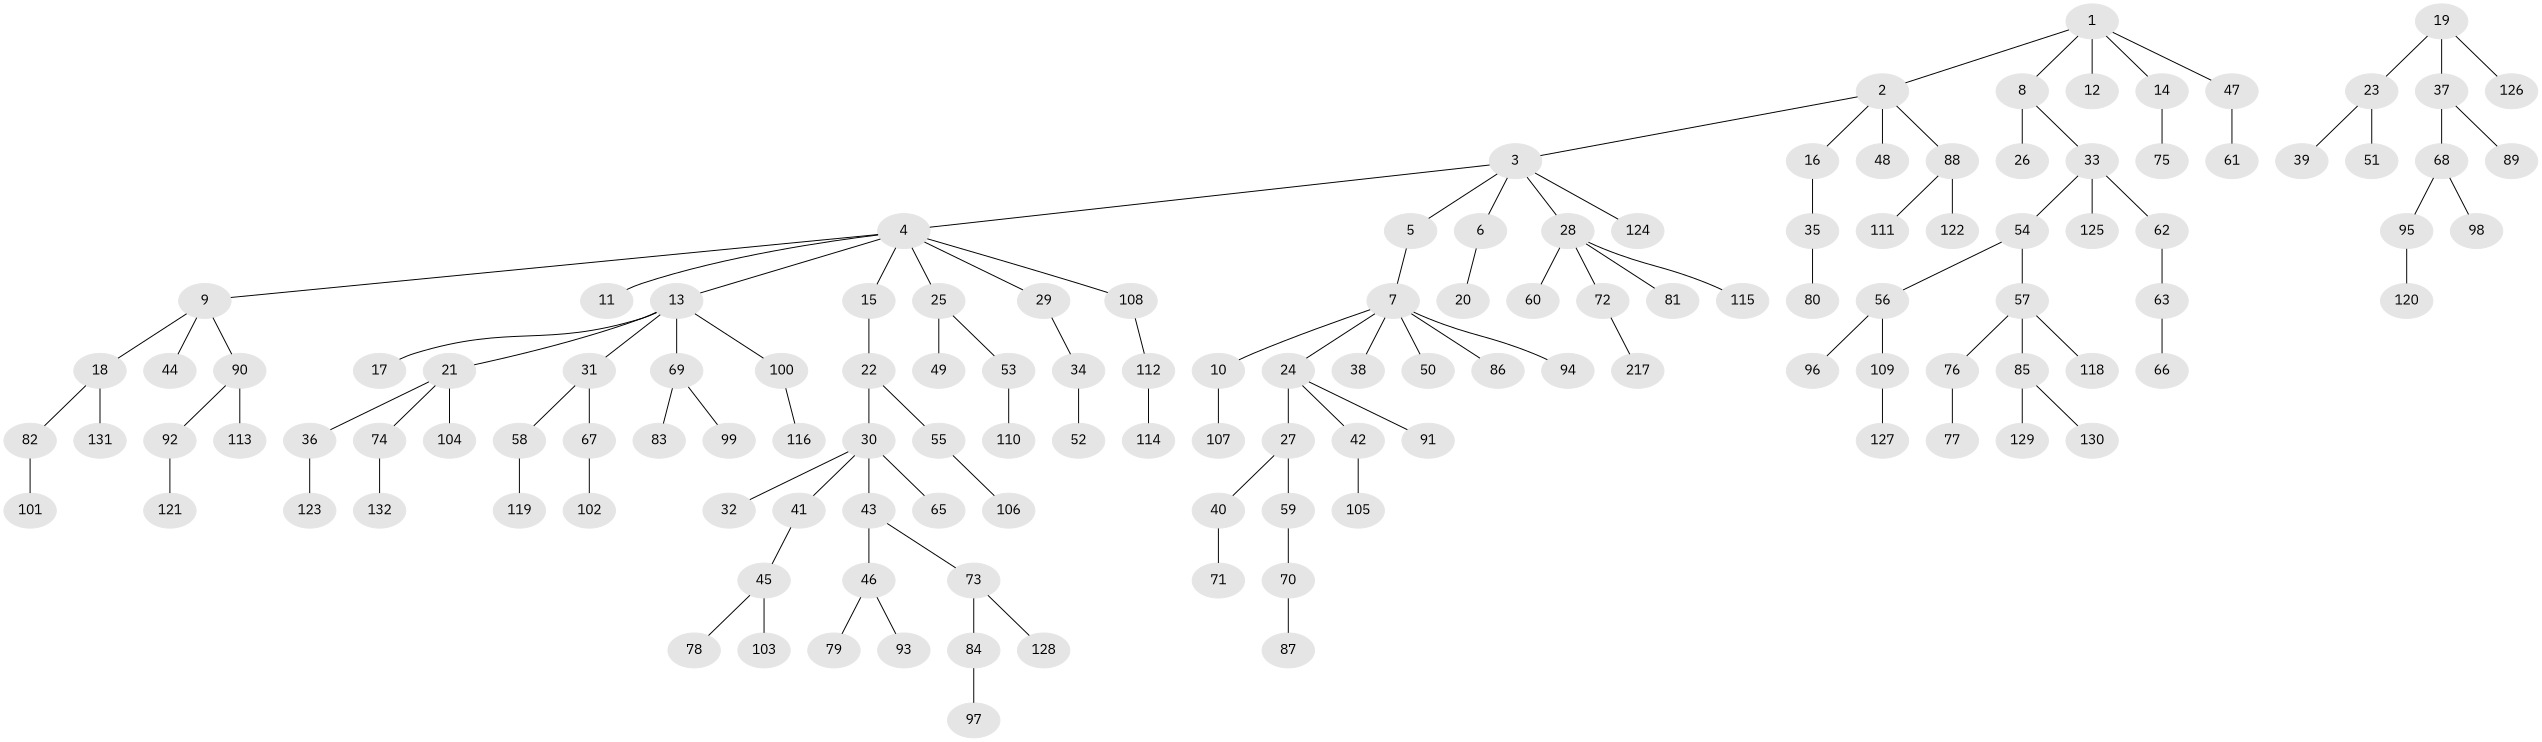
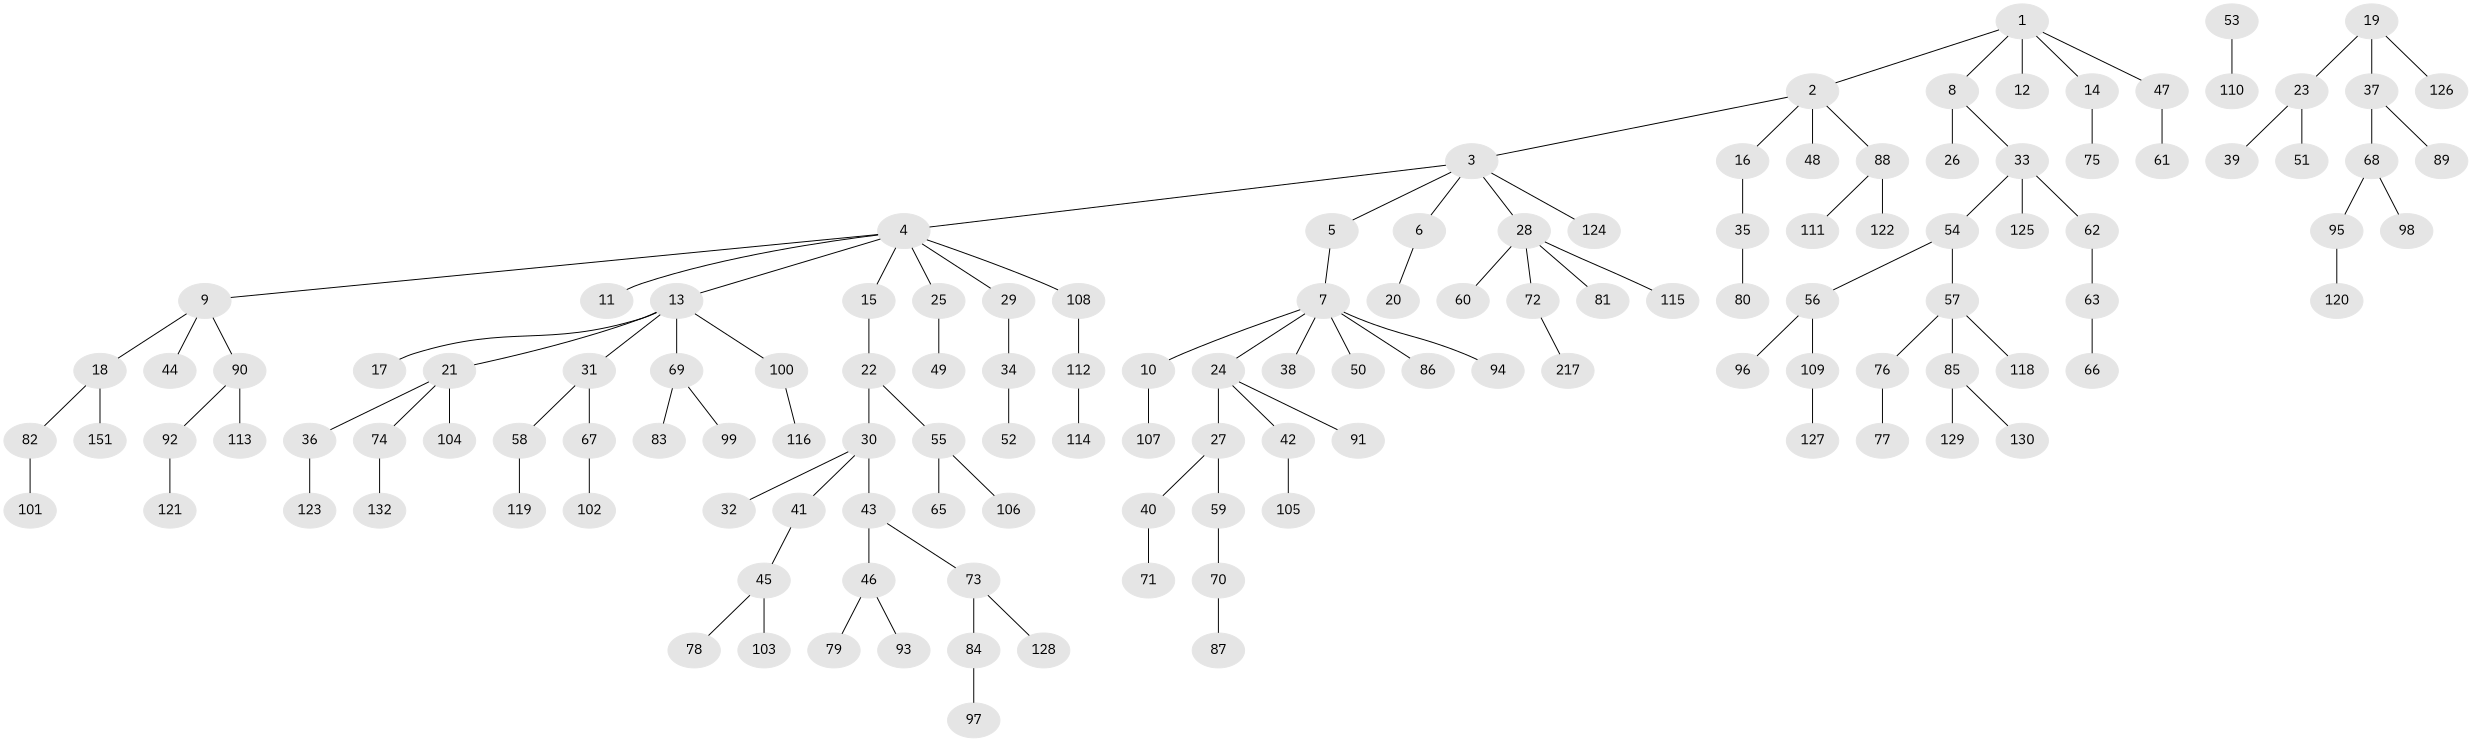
edge "25" -- "53": removed
node "131": label "131" -> "151"
edge "30" -- "65": now "55" -- "65"
